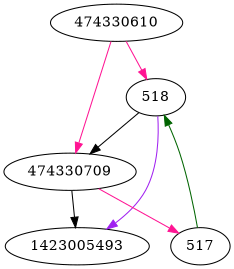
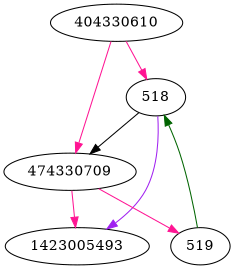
node "474330610": label "474330610" -> "404330610"
edge "474330709" -> "1423005493": color black -> deeppink
node "517": label "517" -> "519"
